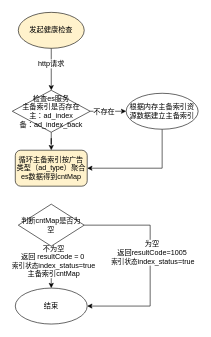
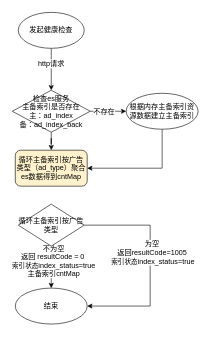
node "发起健康检查": fillcolor #fff2cc -> #ffffff
node "判断cntMap是否为空": label "判断cntMap是否为空" -> "循环主备索引按广告类型"
